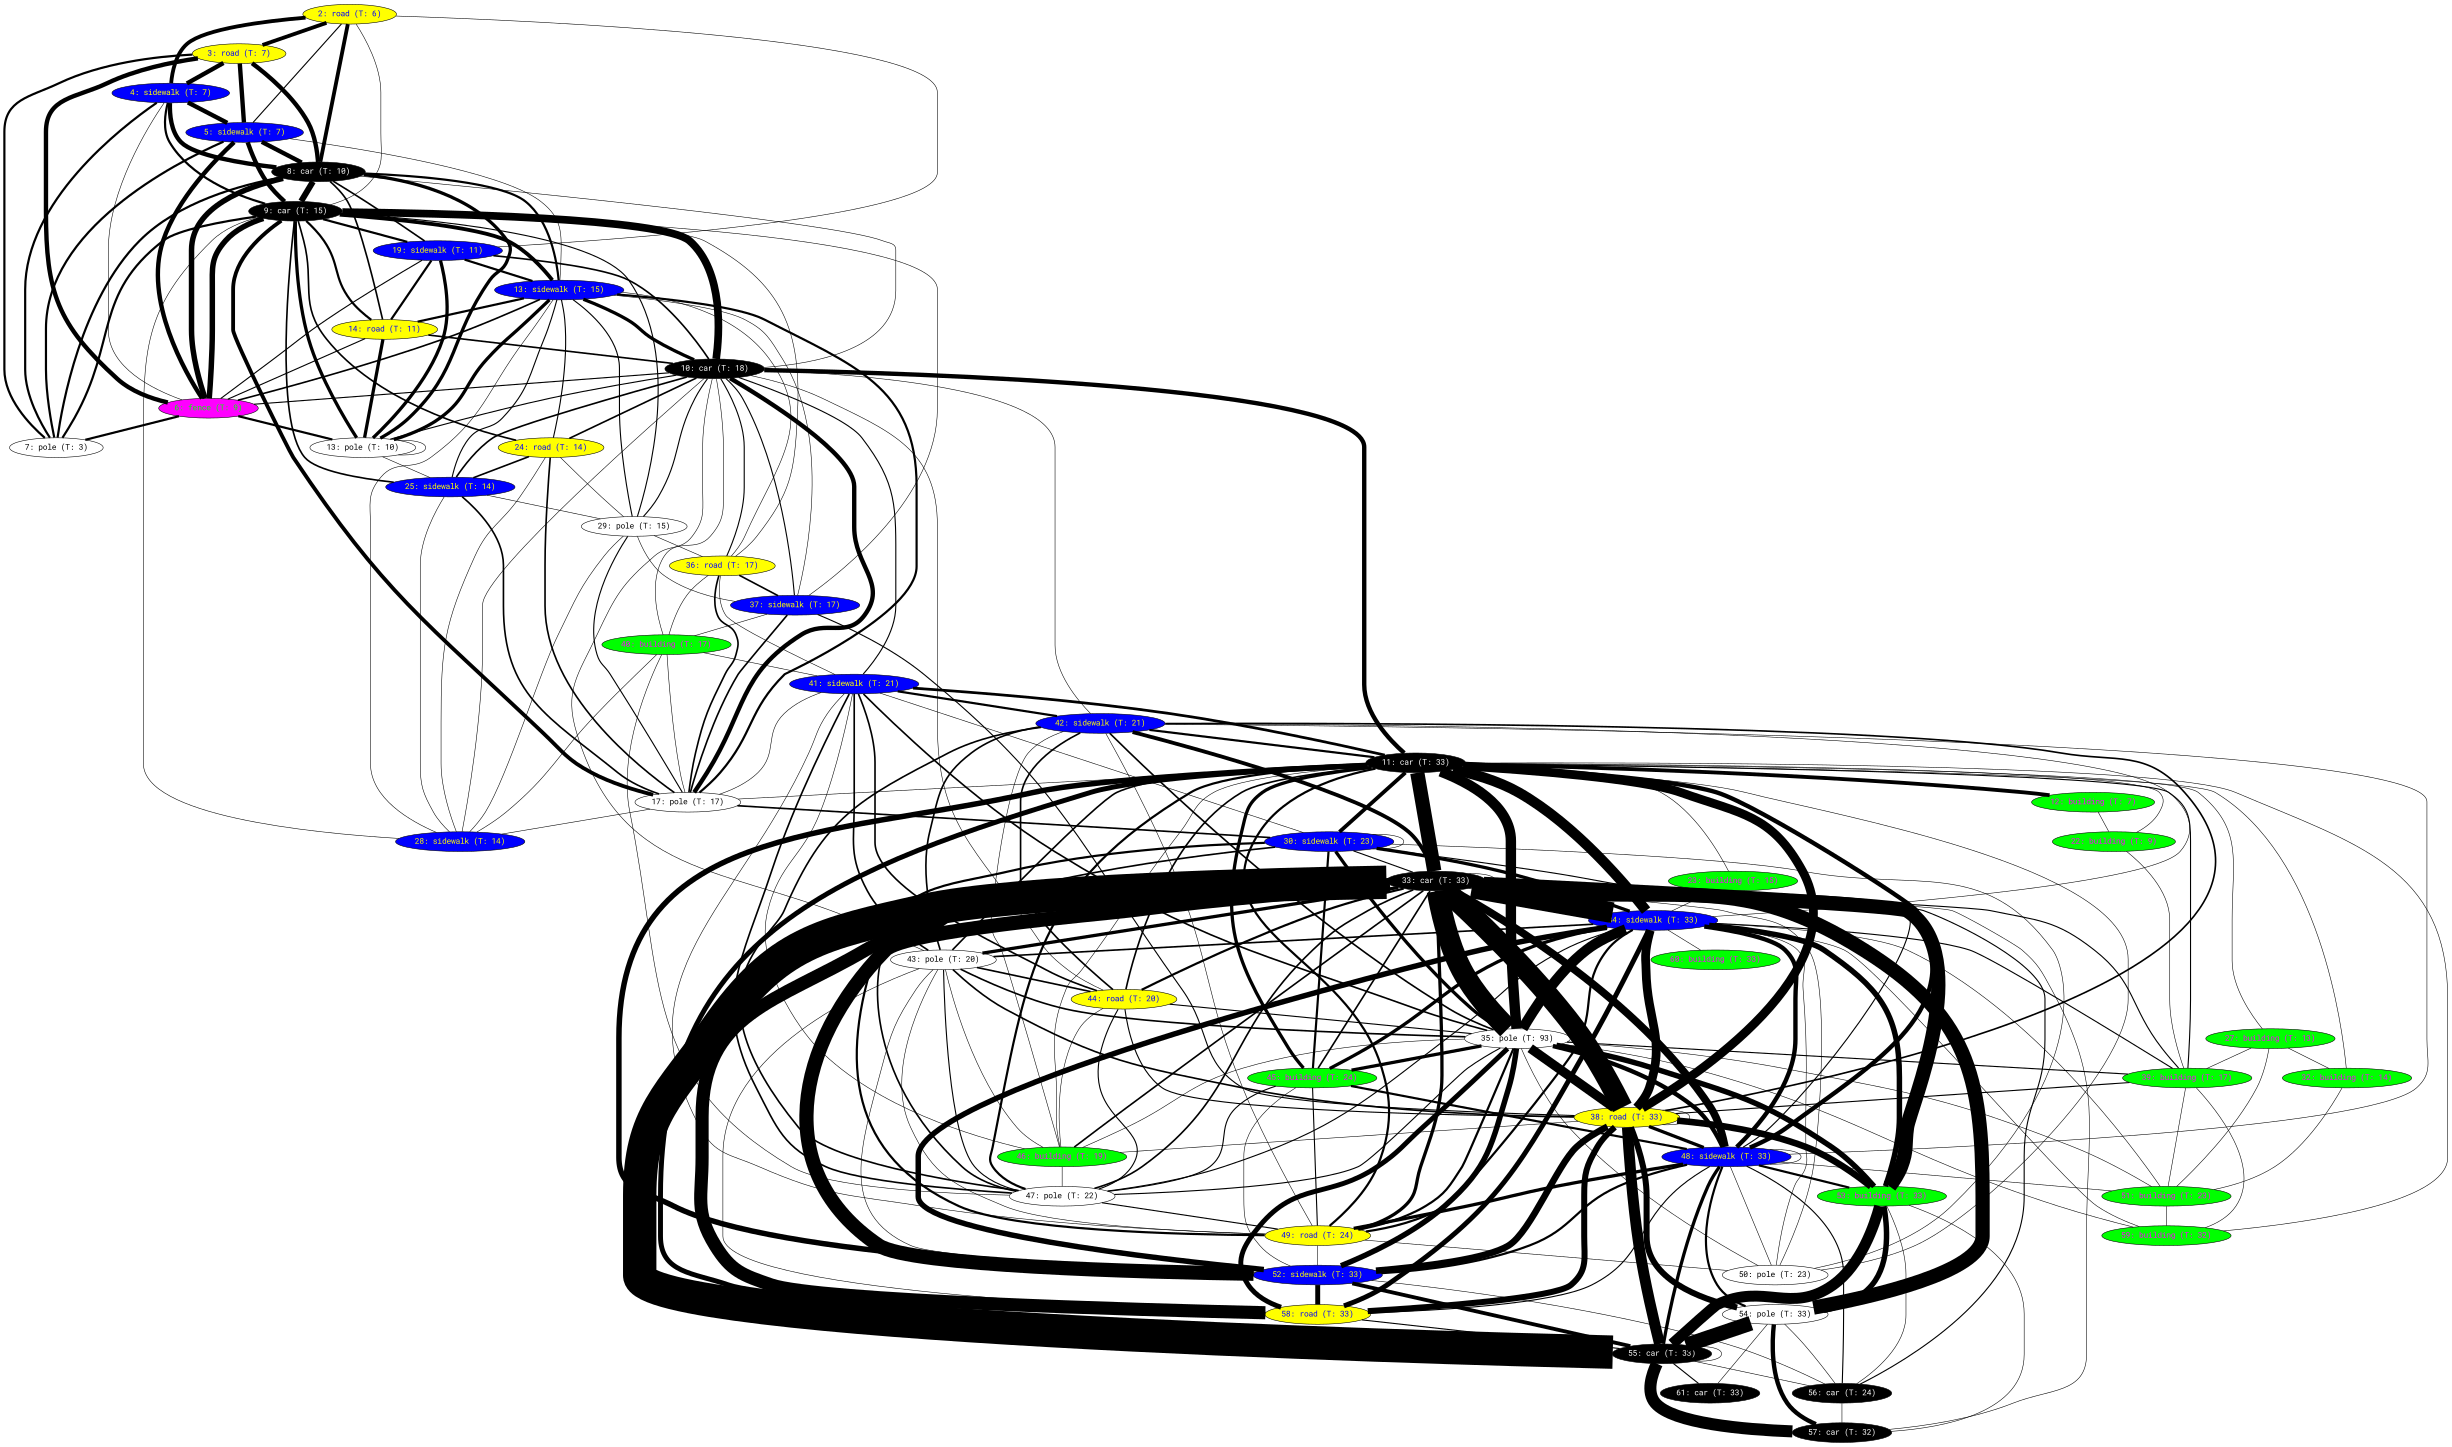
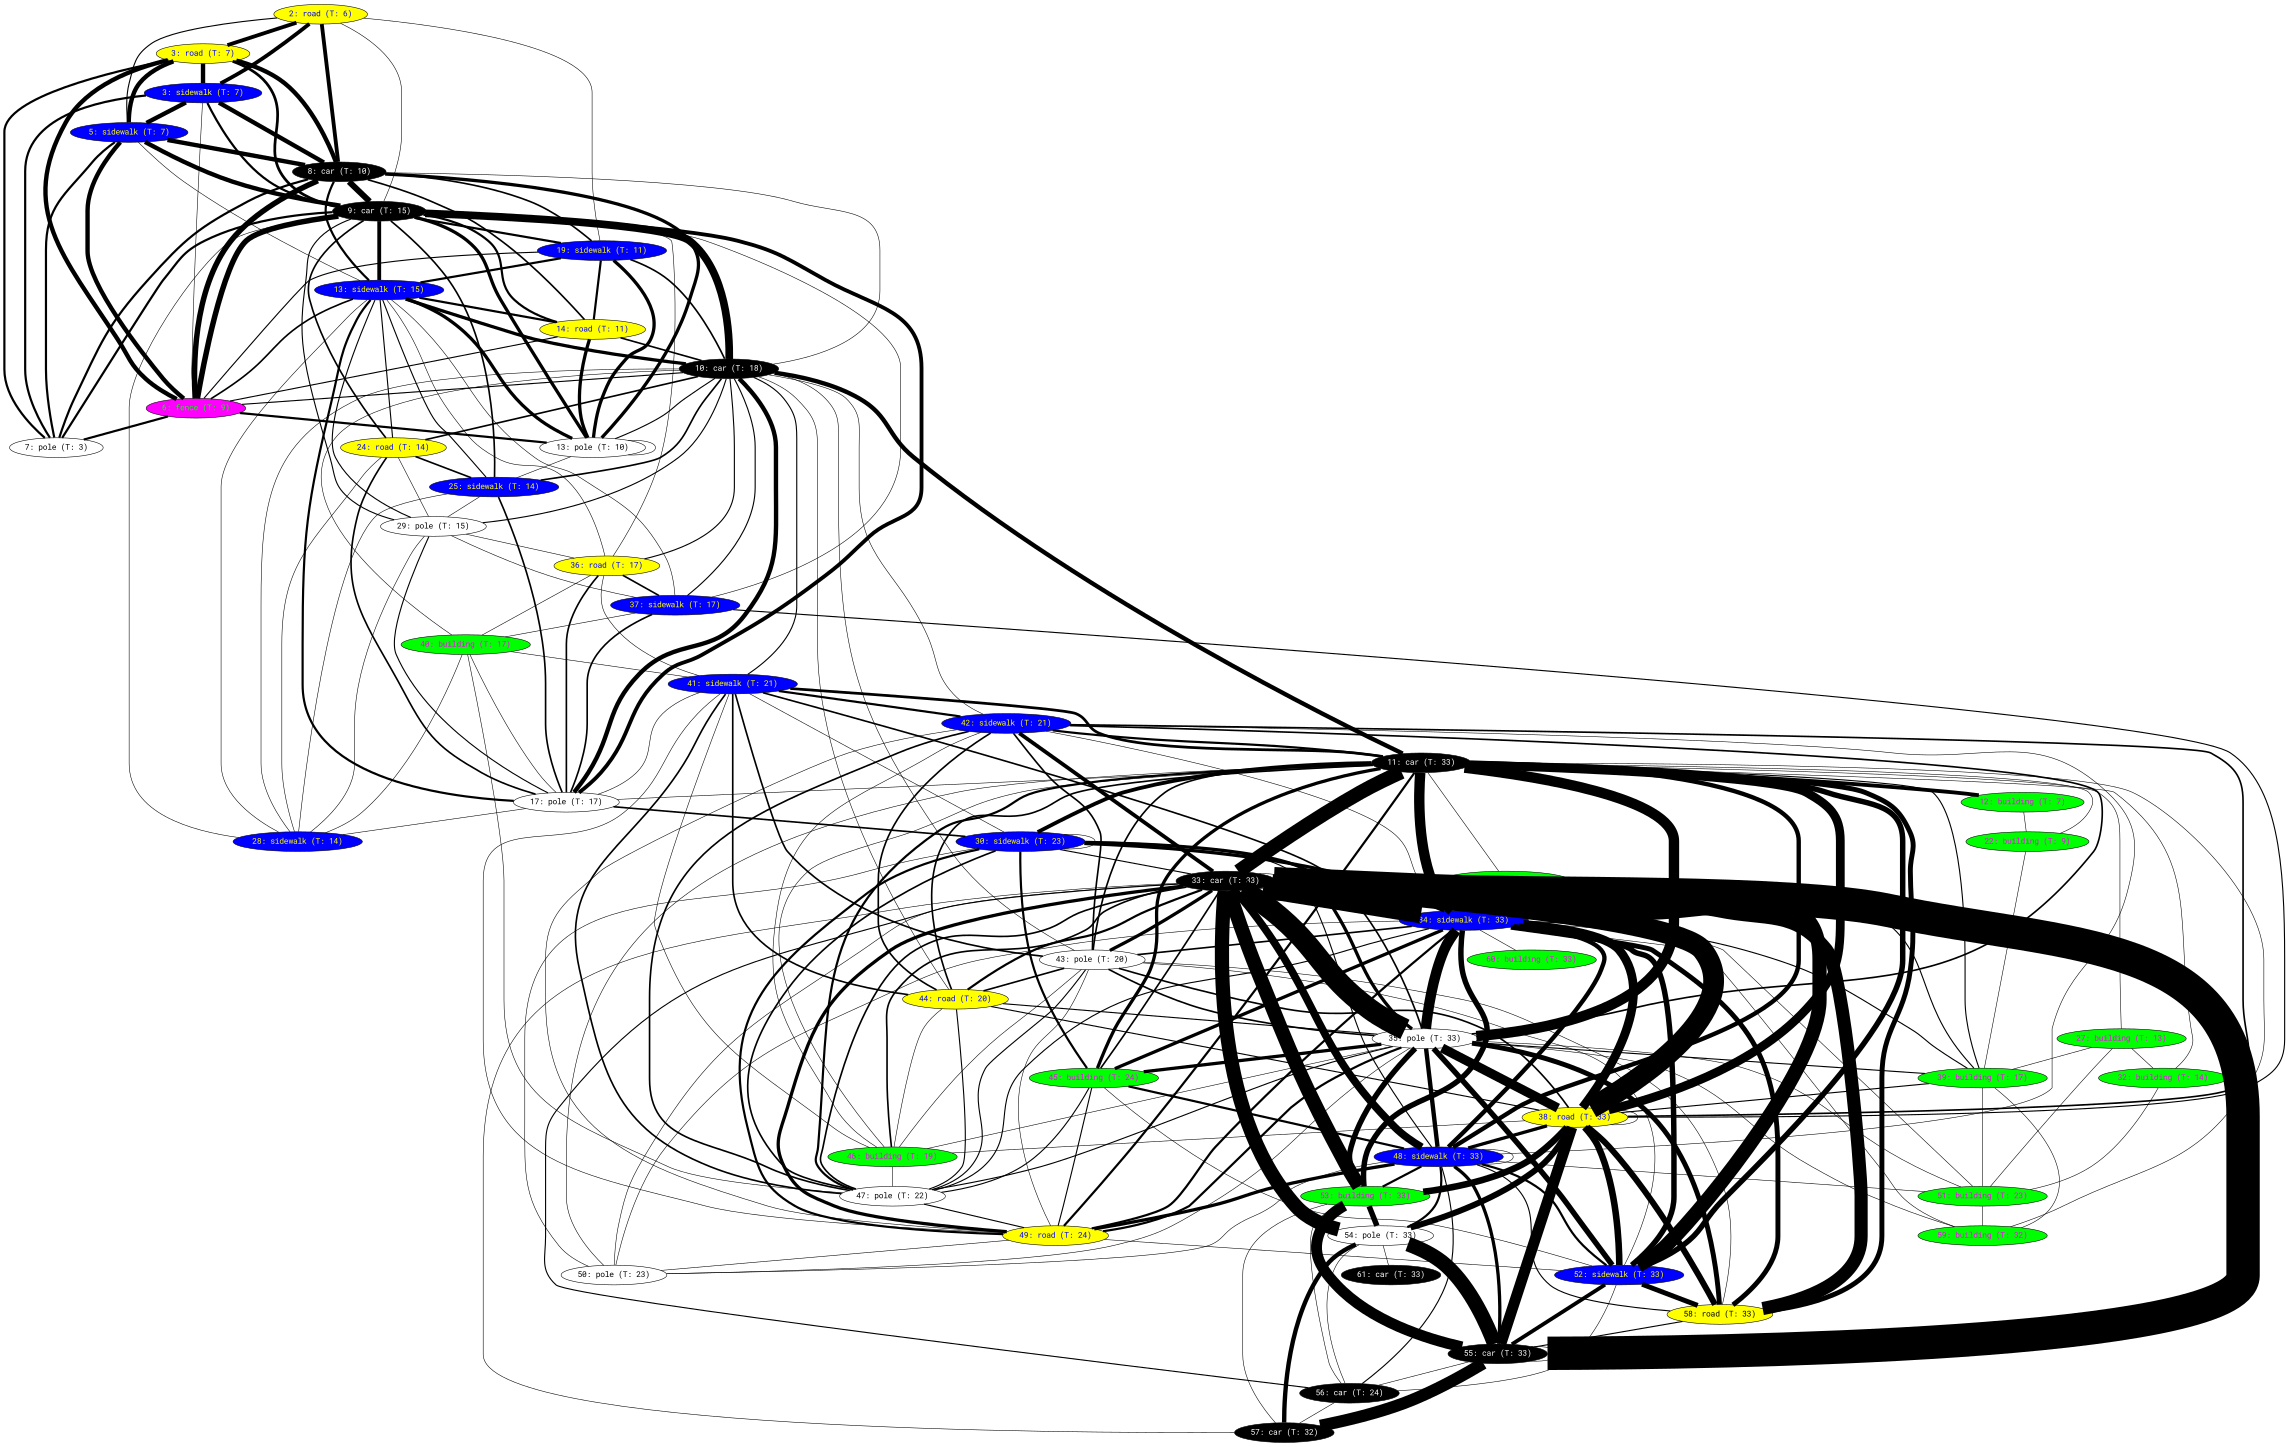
node "4: sidewalk (T: 7)": label "4: sidewalk (T: 7)" -> "3: sidewalk (T: 7)"
edge "3: road (T: 7)" -- "9: car (T: 15)": added
node "35: pole (T: 93)": label "35: pole (T: 93)" -> "35: pole (T: 33)"
node "58: road (T: 33)": fontcolor #0000ff -> #000000
edge "55: car (T: 33)" -- "61: car (T: 33)": removed
